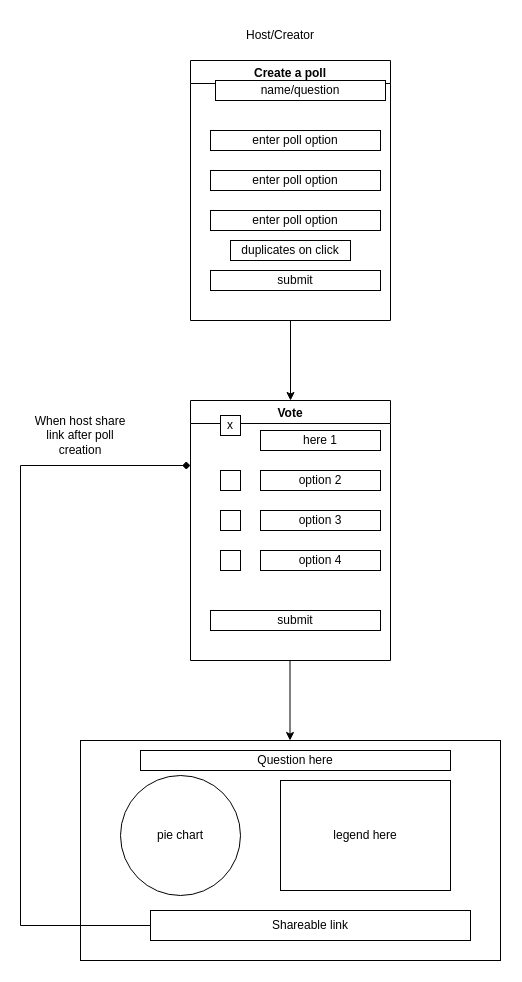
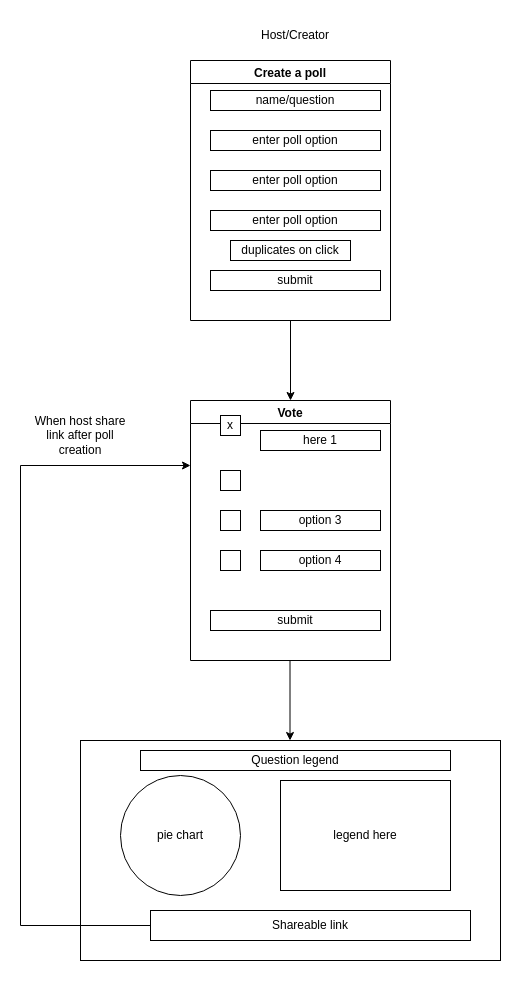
node "Host/Creator": moved (281, 36) -> (296, 36)
node "name/question": moved (301, 91) -> (296, 101)
edge "Shareable link" -> "Vote": arrowhead diamond -> classic
node "option 2": removed
node "Question here": label "Question here" -> "Question legend"
